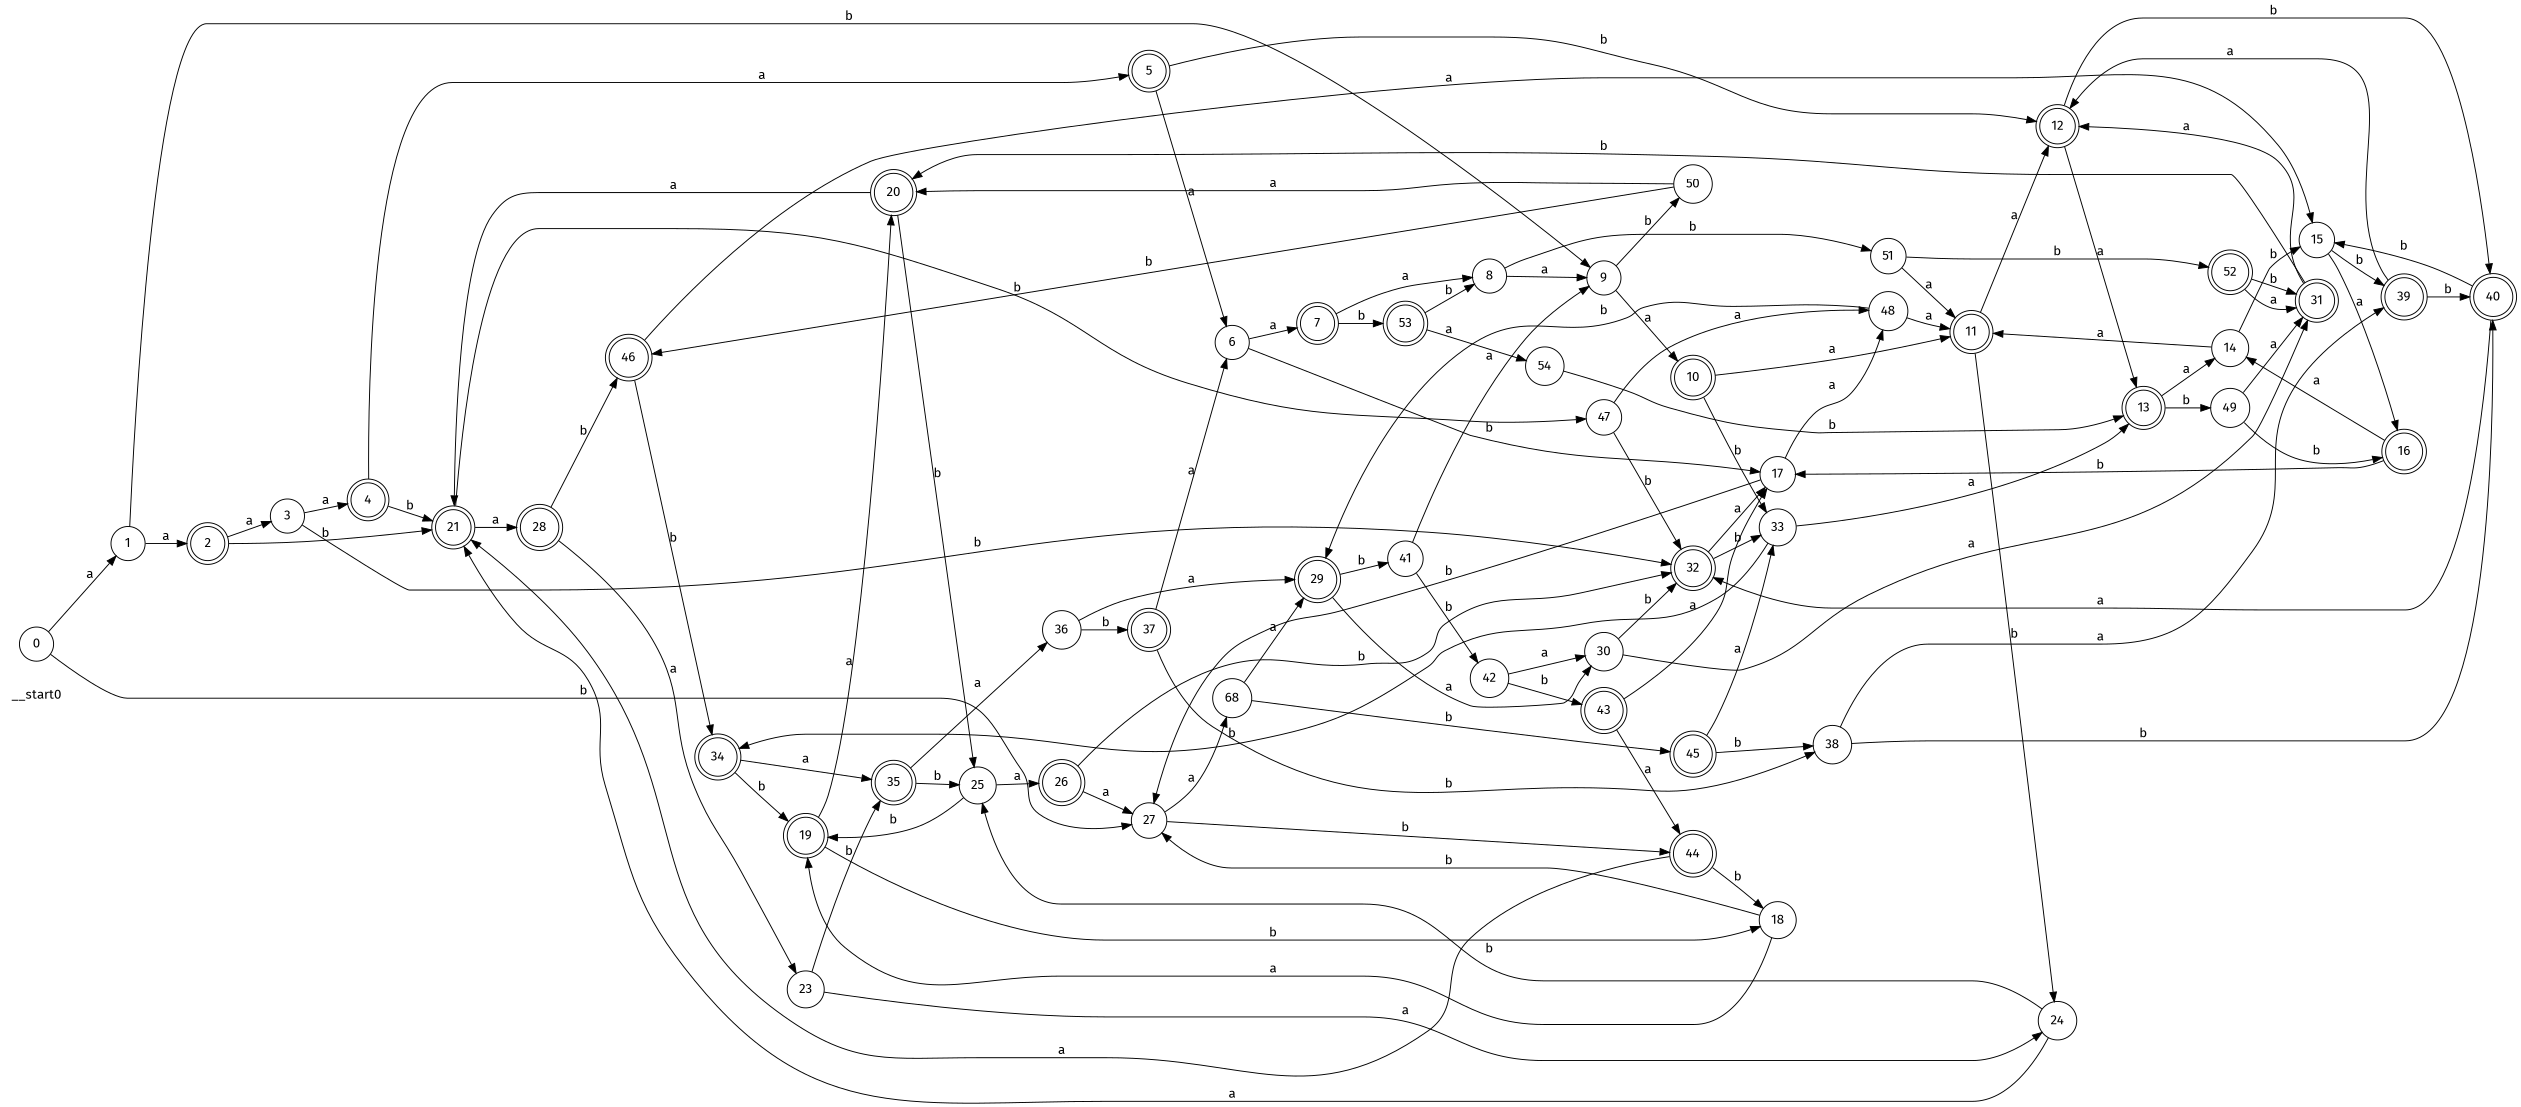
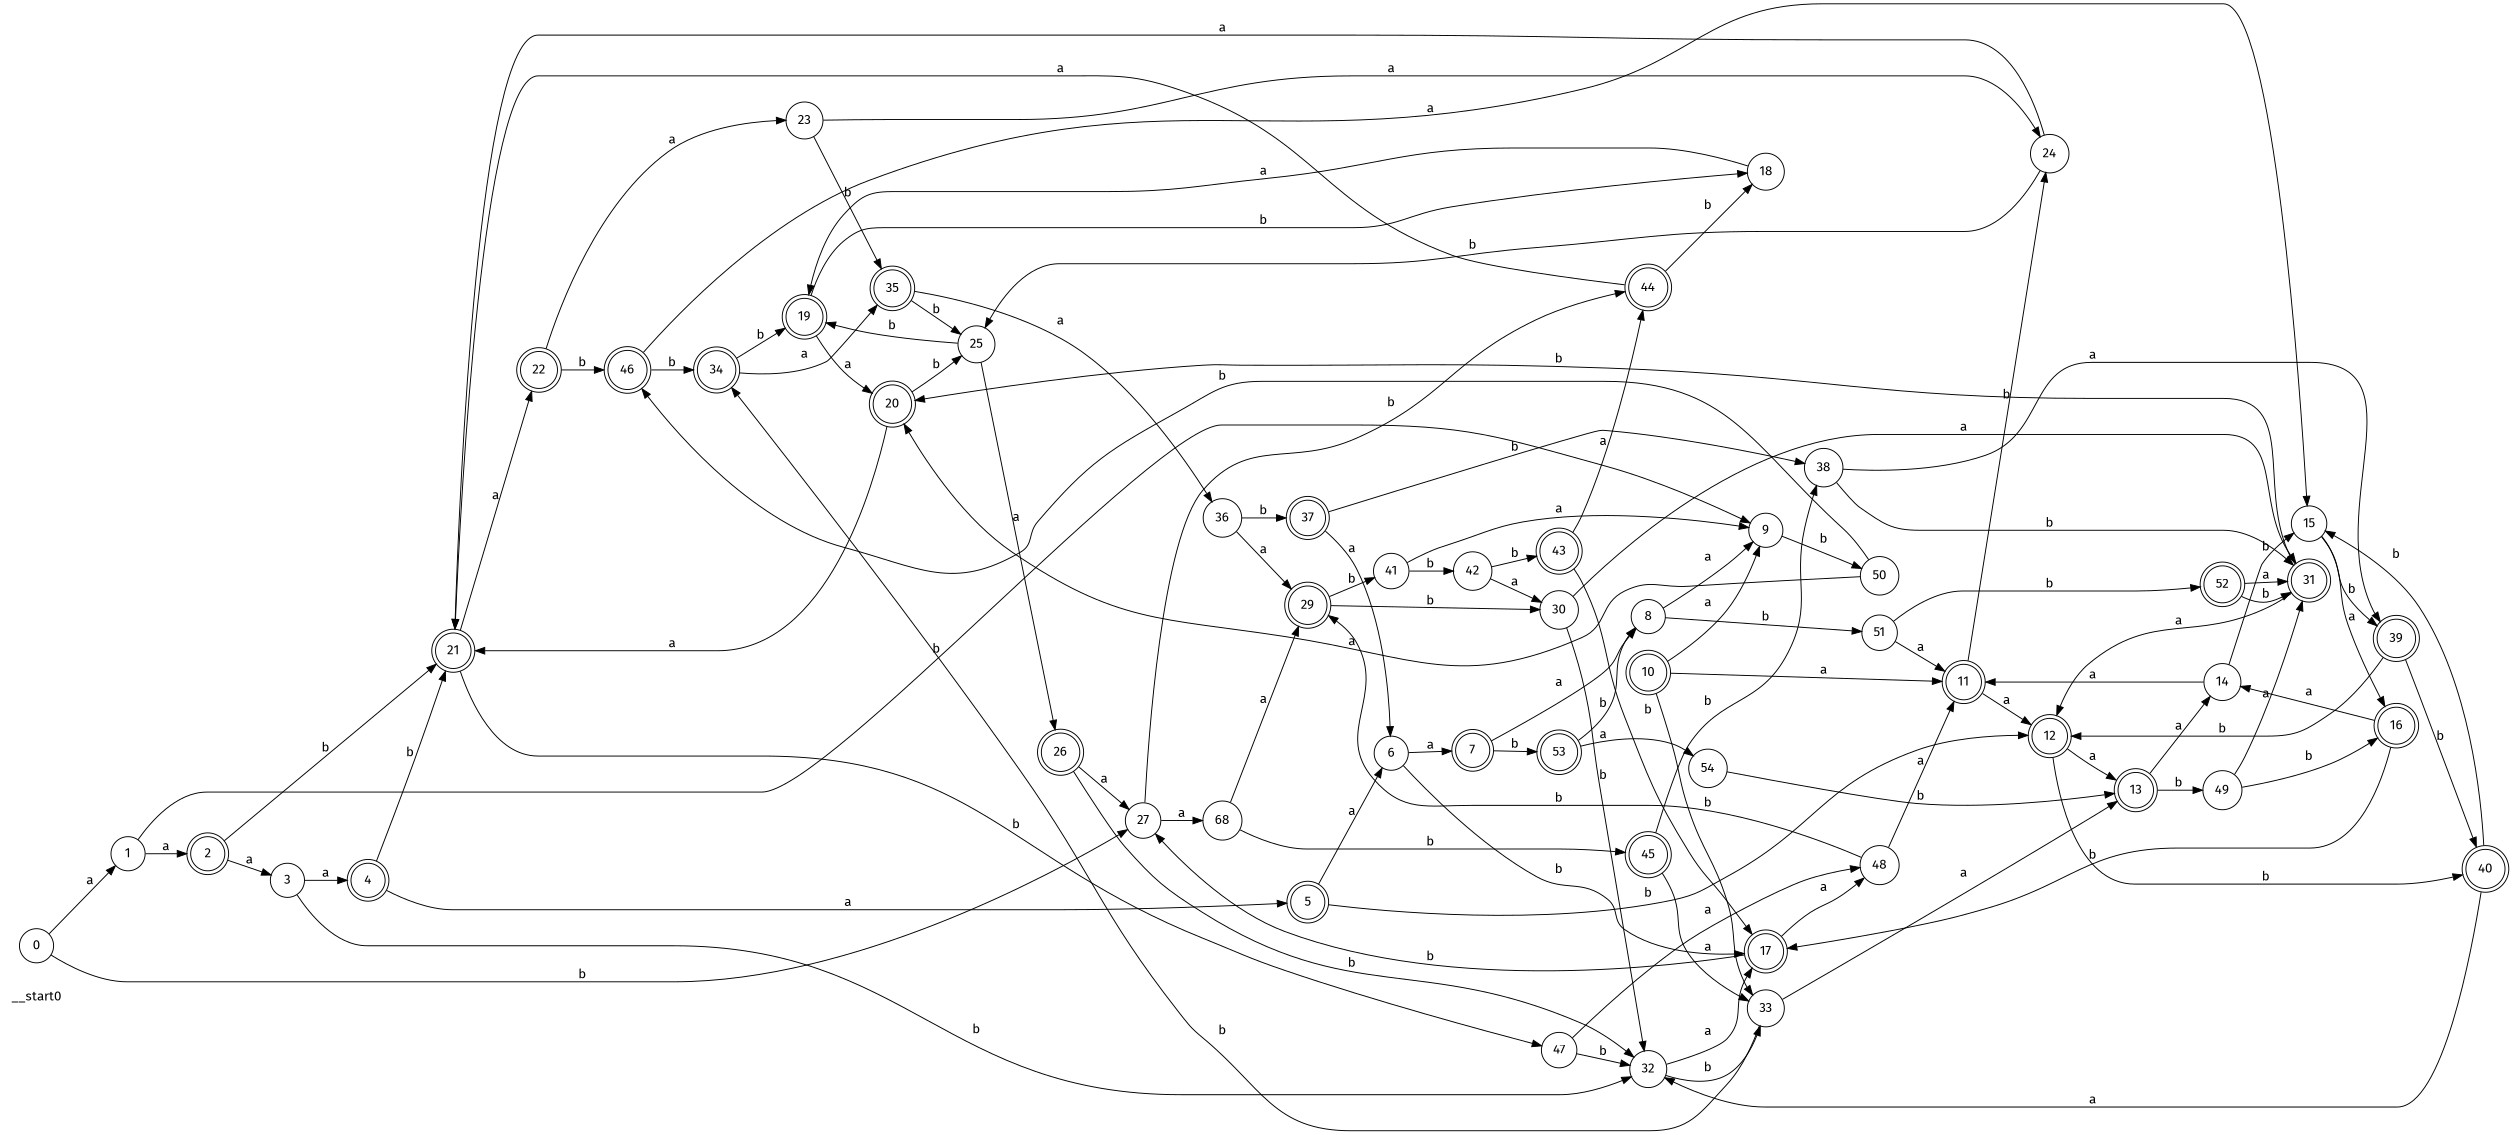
edge "39" -> "12": label "a" -> "b"
edge "9" -> "10": reversed
node "17": shape circle -> doublecircle
node "28": label "28" -> "22"
node "32": shape doublecircle -> circle
edge "43" -> "17": label "a" -> "b"
edge "29" -> "30": label "a" -> "b"
edge "38" -> "40": now "38" -> "31"
edge "18" -> "27": removed, label "b"
